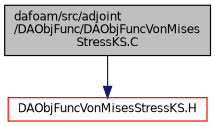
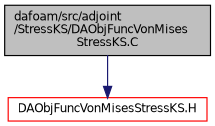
node "dafoam/src/adjoint /DAObjFunc/DAObjFuncVonMises StressKS.C": label "dafoam/src/adjoint /DAObjFunc/DAObjFuncVonMises StressKS.C" -> "dafoam/src/adjoint /StressKS/DAObjFuncVonMises StressKS.C"
